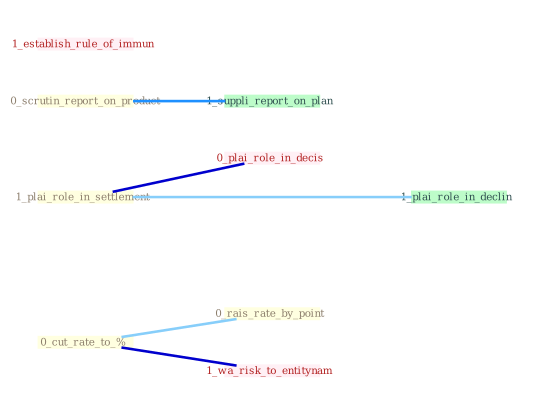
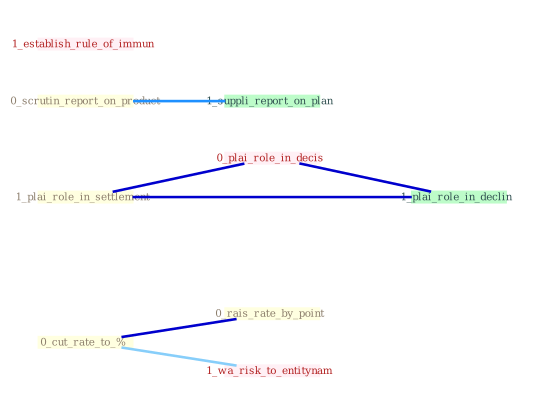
edge "0_plai_role_in_decis" -- "1_plai_role_in_declin": added
edge "1_plai_role_in_settlement" -- "1_plai_role_in_declin": color #87cefa -> #0000cd
edge "0_rais_rate_by_point" -- "0_cut_rate_to_%": color #87cefa -> #0000cd
edge "0_cut_rate_to_%" -- "1_wa_risk_to_entitynam": color #0000cd -> #87cefa
